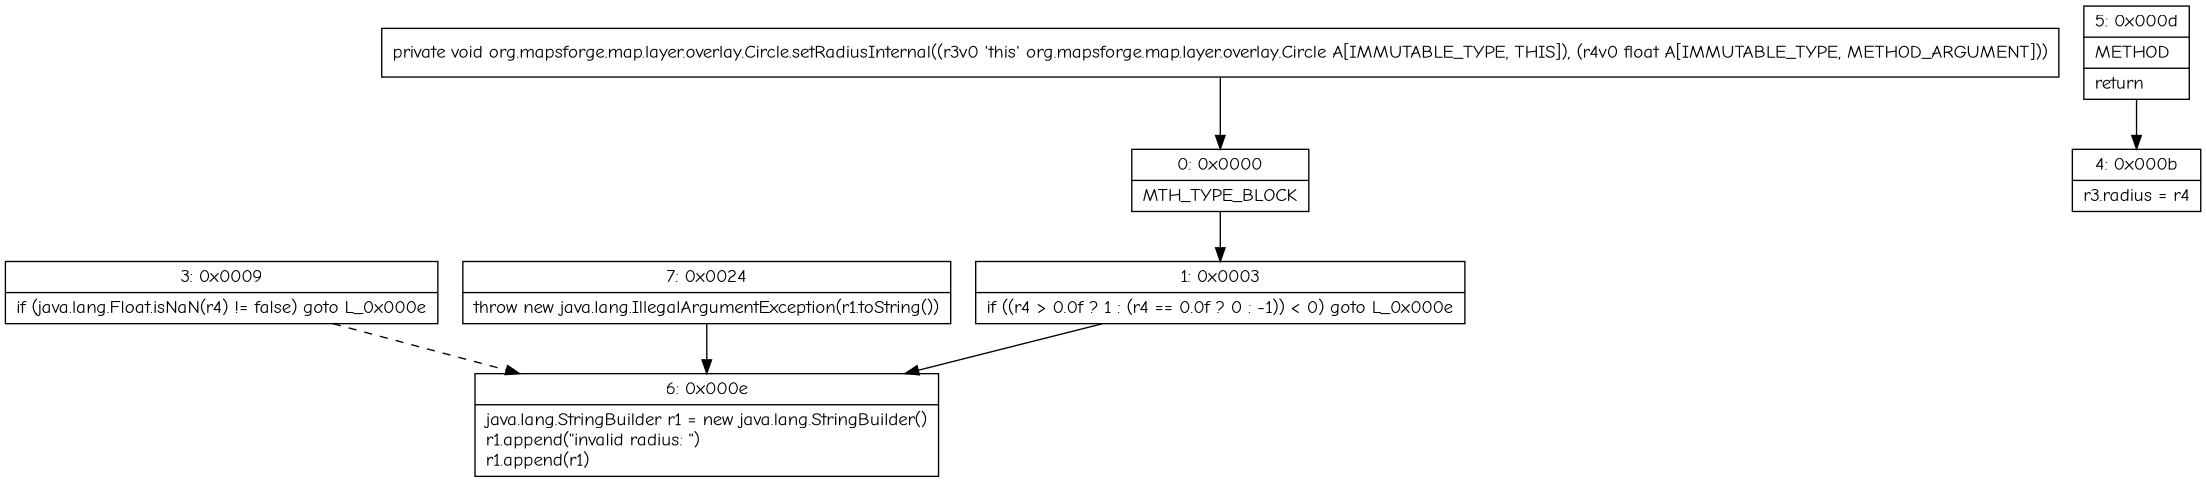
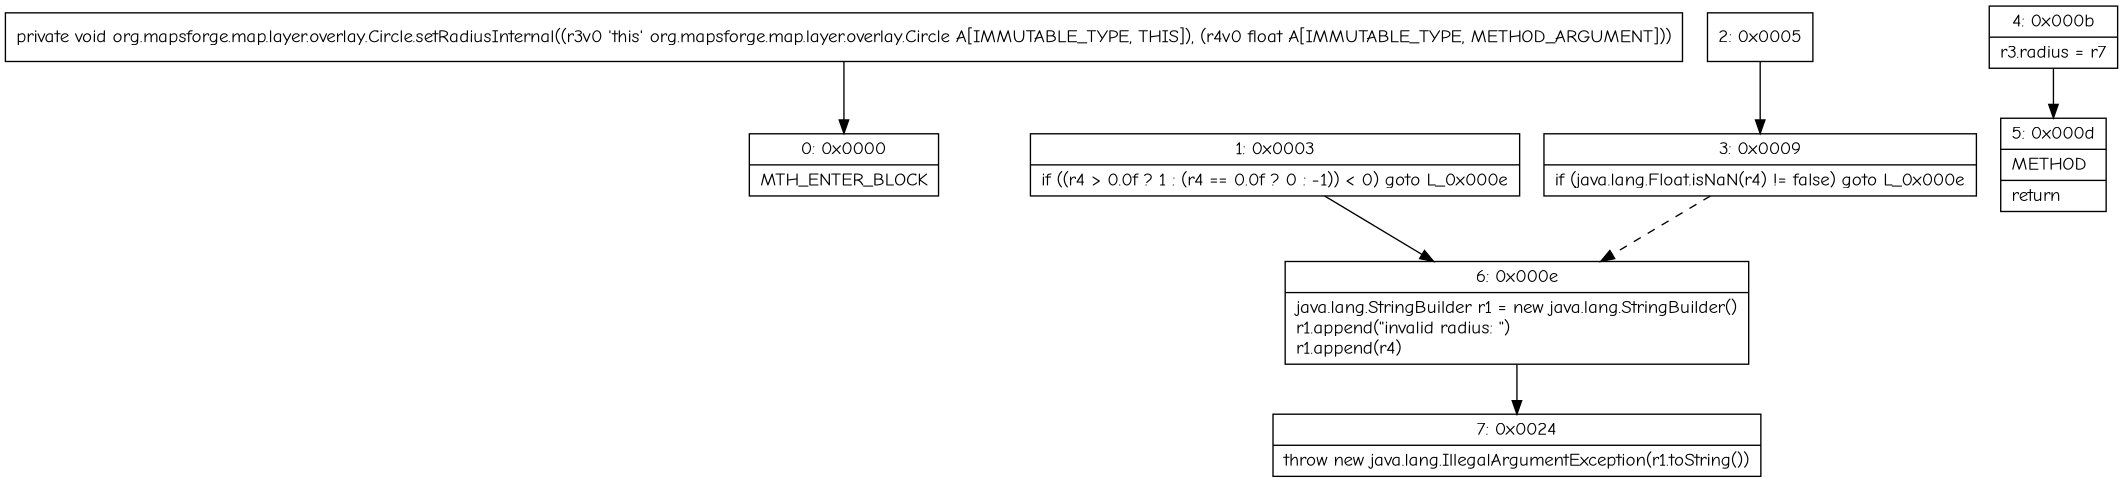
node "2: 0x0005": added
edge "5: 0x000d" -> "4: 0x000b": reversed
node "0: 0x0000": text "MTH_TYPE_BLOCK" -> "MTH_ENTER_BLOCK"
node "4: 0x000b": text "r3.radius = r4" -> "r3.radius = r7"
edge "0: 0x0000" -> "1: 0x0003": removed
edge "7: 0x0024" -> "6: 0x000e": reversed
node "6: 0x000e": text "r1.append(r1)" -> "r1.append(r4)"
